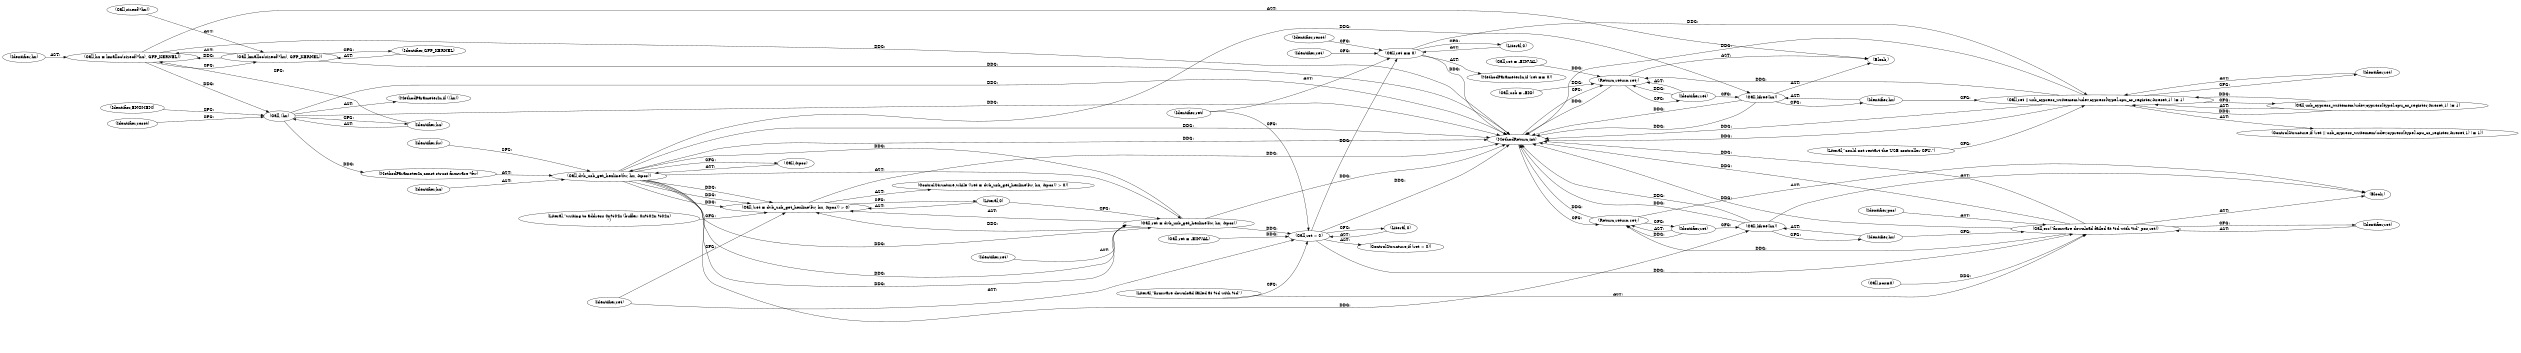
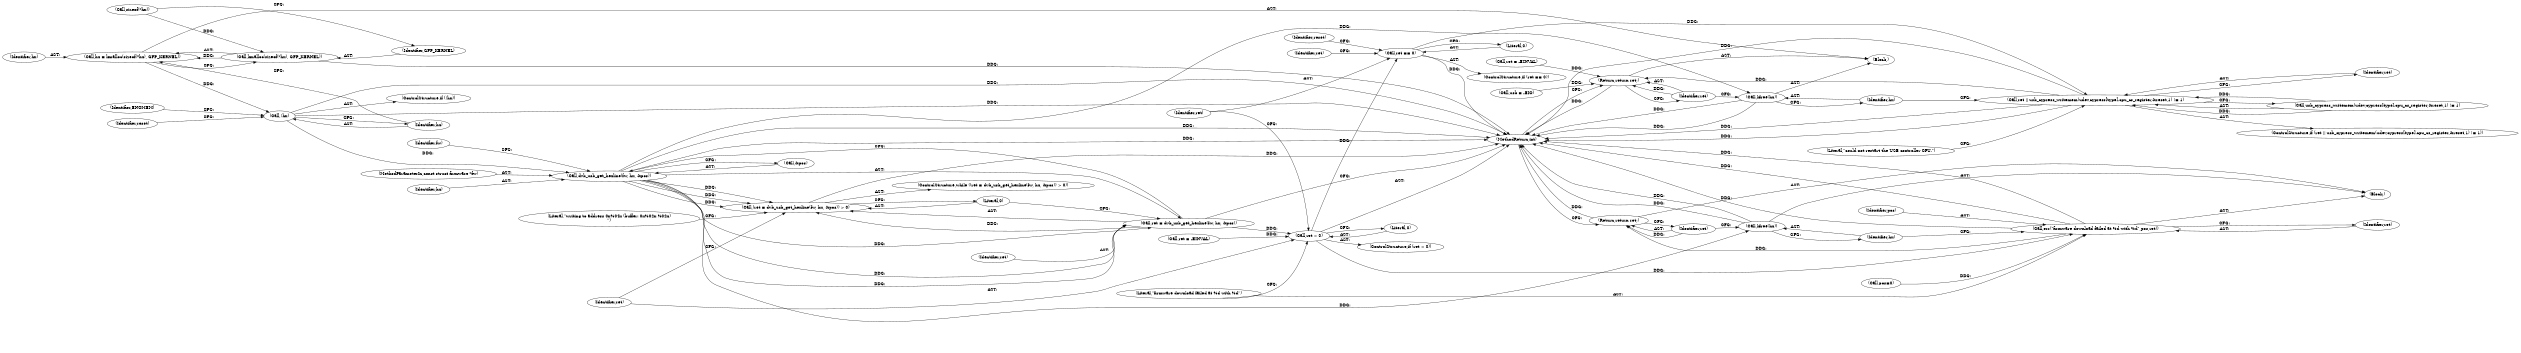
edge "(Call,sizeof(*hx))" -> "(Call,kmalloc(sizeof(*hx), GFP_KERNEL))": label "AST: " -> "DDG: "
edge "(Call,hx = kmalloc(sizeof(*hx), GFP_KERNEL))" -> "(MethodReturn,int)": removed, label "DDG:"
edge "(Call,kmalloc(sizeof(*hx), GFP_KERNEL))" -> "(Identifier,GFP_KERNEL)": now "(Call,sizeof(*hx))" -> "(Identifier,GFP_KERNEL)"
node "(MethodParameterIn,if (ret == 0))": label "(MethodParameterIn,if (ret == 0))" -> "(ControlStructure,if (ret == 0))"
node "(MethodParameterIn,if (!hx))": label "(MethodParameterIn,if (!hx))" -> "(ControlStructure,if (!hx))"
edge "(Call,ret = dvb_usb_get_hexline(fw, hx, &pos))" -> "(Call,dvb_usb_get_hexline(fw, hx, &pos))": label "DDG: " -> "CFG: "
edge "(Call,!hx)" -> "(MethodParameterIn,const struct firmware *fw)": now "(Call,!hx)" -> "(Call,dvb_usb_get_hexline(fw, hx, &pos))"
edge "(Call,ret = dvb_usb_get_hexline(fw, hx, &pos))" -> "(MethodReturn,int)": label "DDG: " -> "CFG: "
edge "(Call,ret < 0)" -> "(MethodReturn,int)": label "DDG: " -> "AST: "
